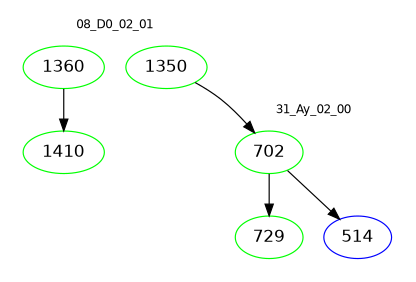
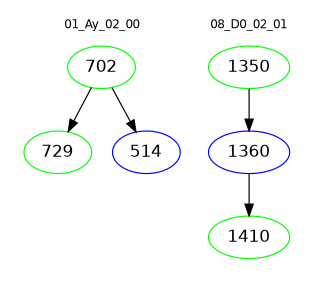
node "1360": color green -> blue
edge "1350" -> "702": now "1350" -> "1360"
cluster "31_Ay_02_00": label "31_Ay_02_00" -> "01_Ay_02_00"
